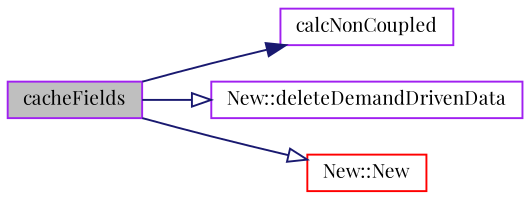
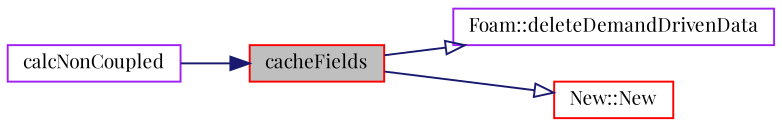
edge "cacheFields" -> "calcNonCoupled": reversed
node "cacheFields": color purple -> red
node "New::deleteDemandDrivenData": label "New::deleteDemandDrivenData" -> "Foam::deleteDemandDrivenData"
